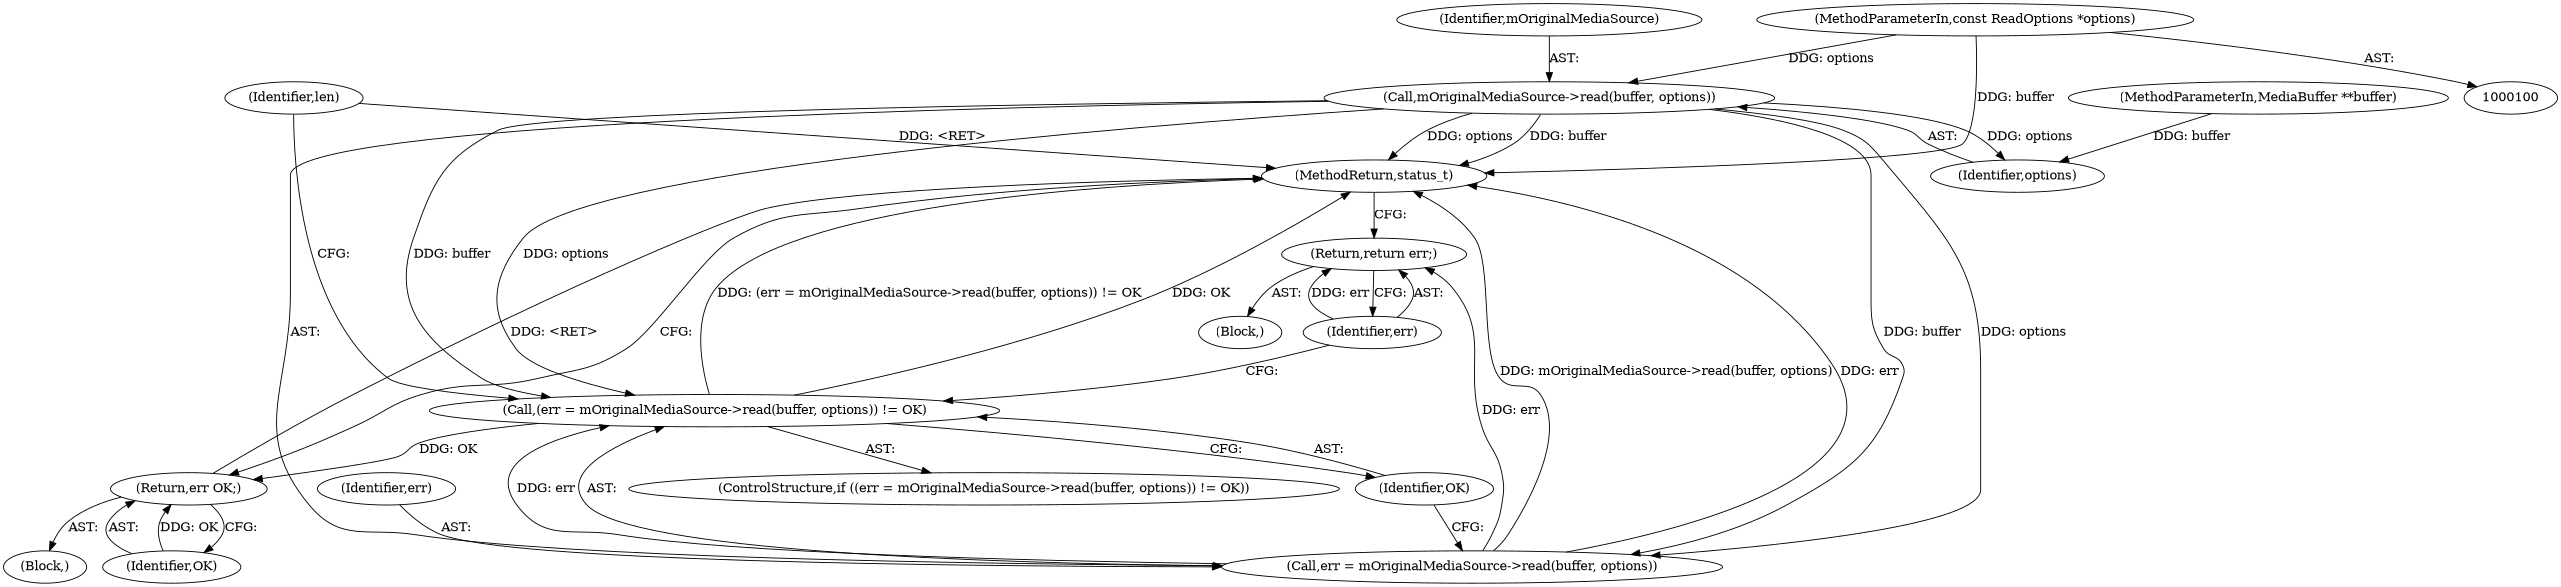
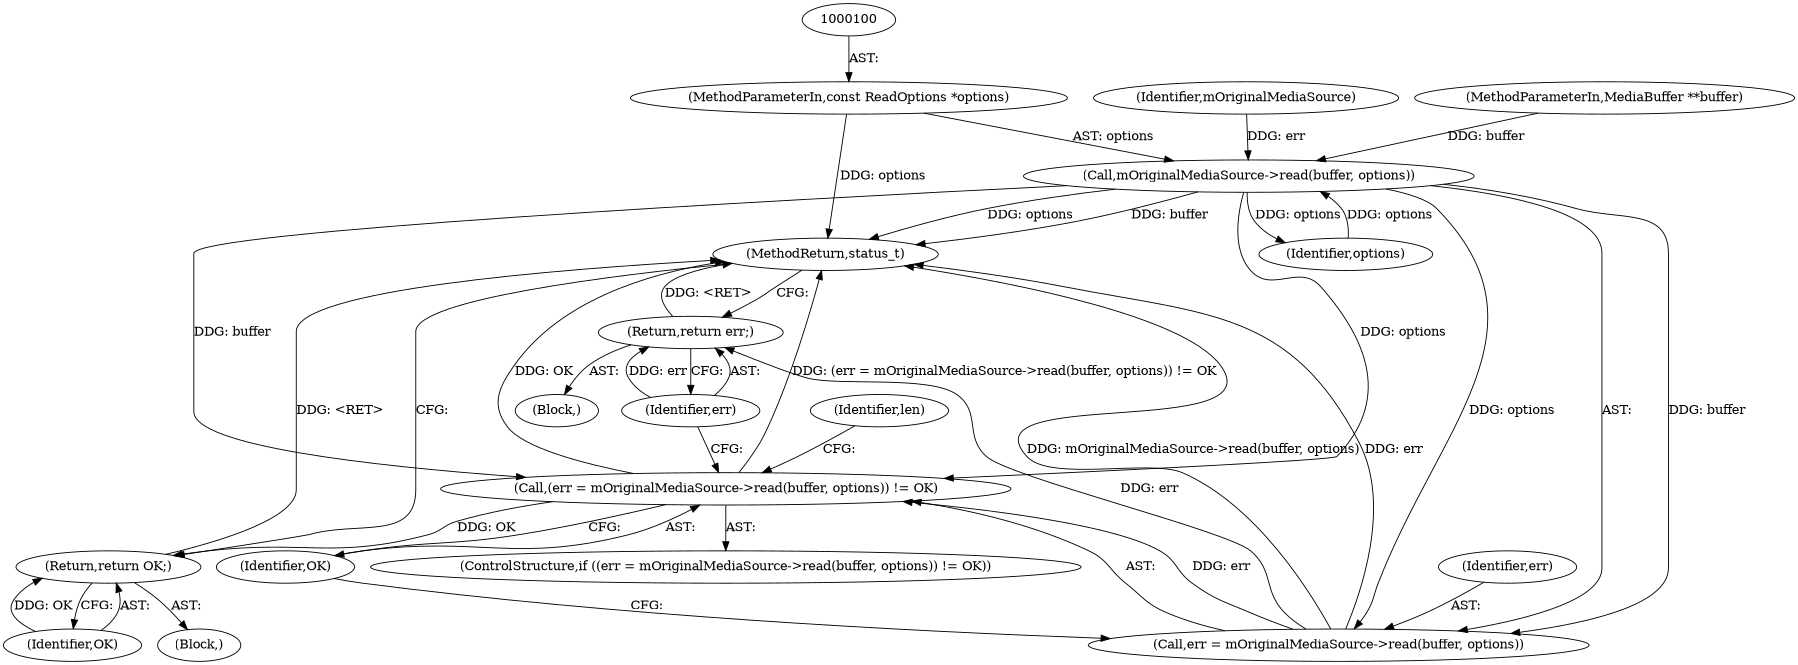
edge "(MethodParameterIn,const ReadOptions *options)" -> "1000100": reversed
edge "(Identifier,mOriginalMediaSource)" -> "(Call,mOriginalMediaSource->read(buffer, options))": label "AST: " -> "DDG: err"
edge "(MethodParameterIn,const ReadOptions *options)" -> "(Call,mOriginalMediaSource->read(buffer, options))": label "DDG: options" -> "AST: options"
edge "(MethodParameterIn,const ReadOptions *options)" -> "(MethodReturn,status_t)": label "DDG: buffer" -> "DDG: options"
edge "(Identifier,len)" -> "(MethodReturn,status_t)": now "(Return,return err;)" -> "(MethodReturn,status_t)"
edge "(MethodParameterIn,MediaBuffer **buffer)" -> "(Identifier,options)": now "(MethodParameterIn,MediaBuffer **buffer)" -> "(Call,mOriginalMediaSource->read(buffer, options))"
edge "(Identifier,options)" -> "(Call,mOriginalMediaSource->read(buffer, options))": label "AST: " -> "DDG: options"
node "(Return,err OK;)": label "(Return,err OK;)" -> "(Return,return OK;)"
